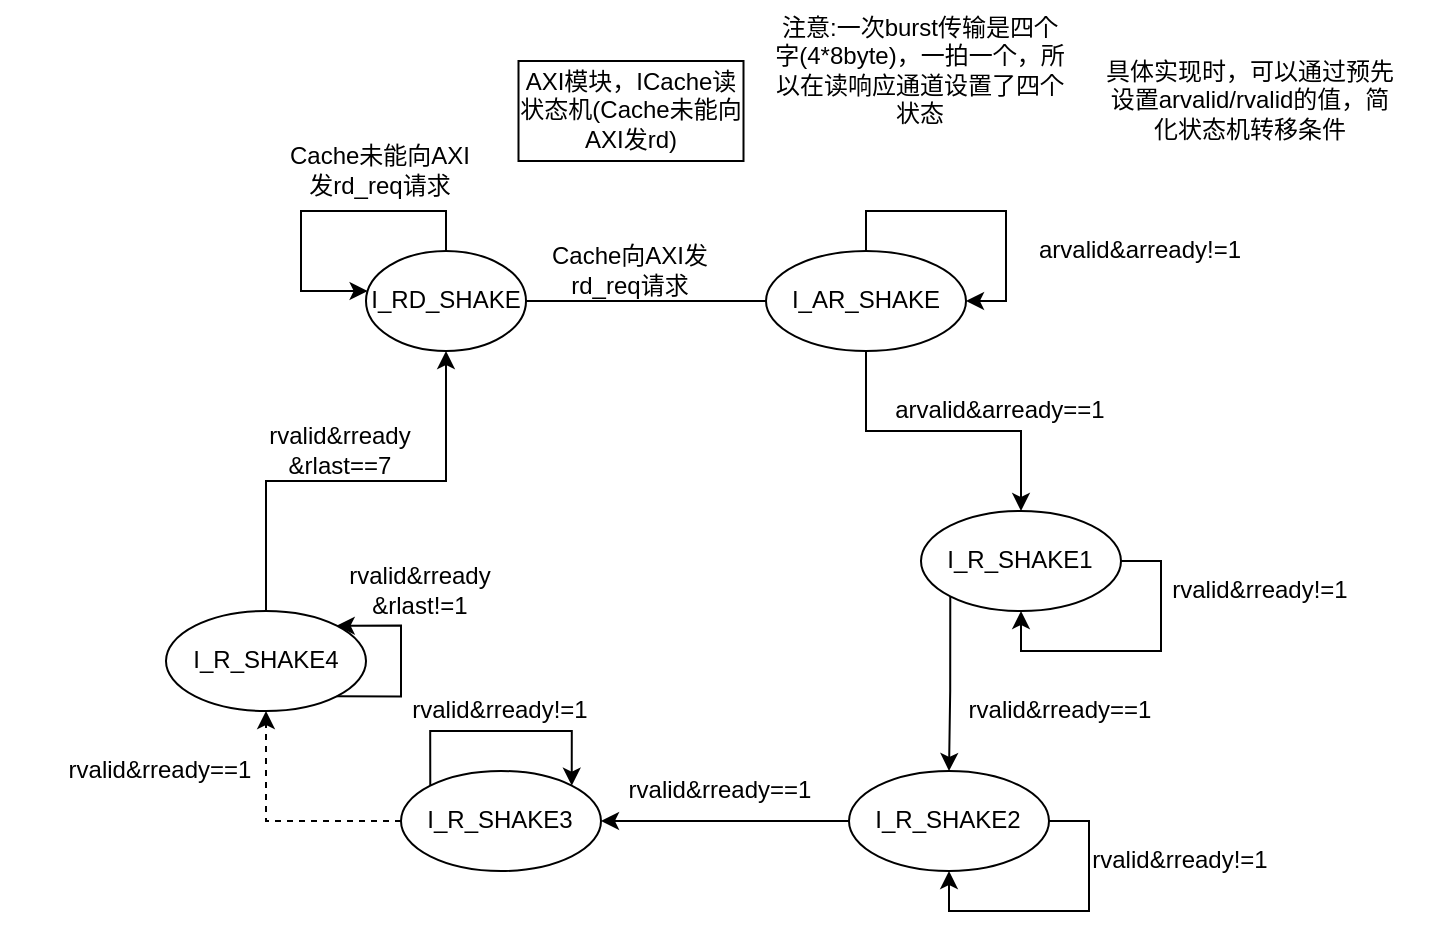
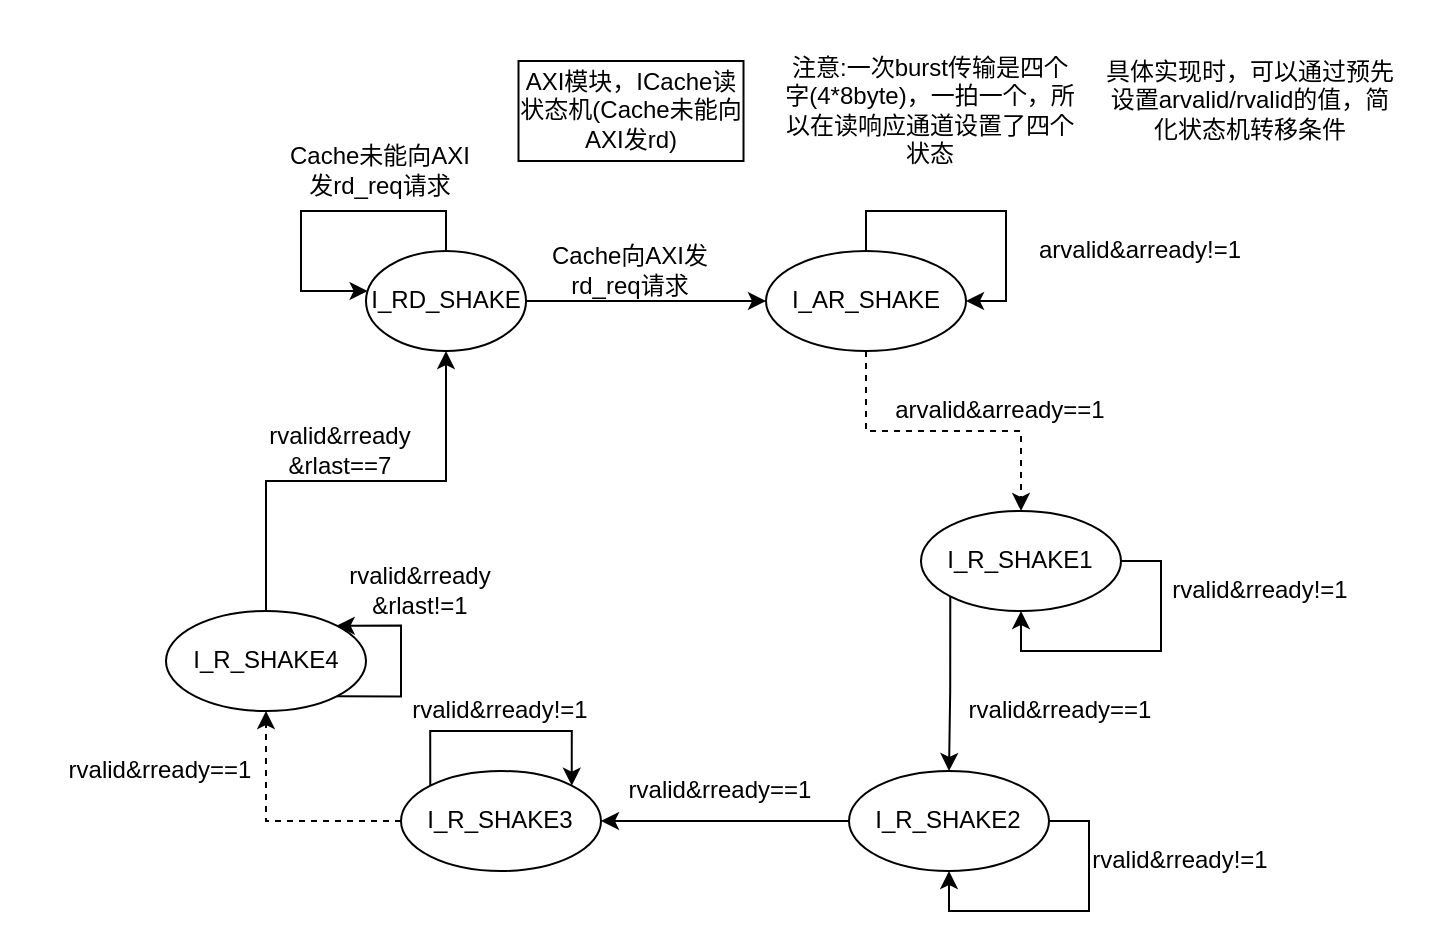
node "注意:一次burst传输是四个字(4*8byte)，一拍一个，所以在读响应通道设置了四个状态": moved (921, 71) -> (931, 111)
edge "I_RD_SHAKE" -- "I_AR_SHAKE": arrowhead none -> classic
edge "I_AR_SHAKE" -> "I_R_SHAKE1": style solid -> dashed
